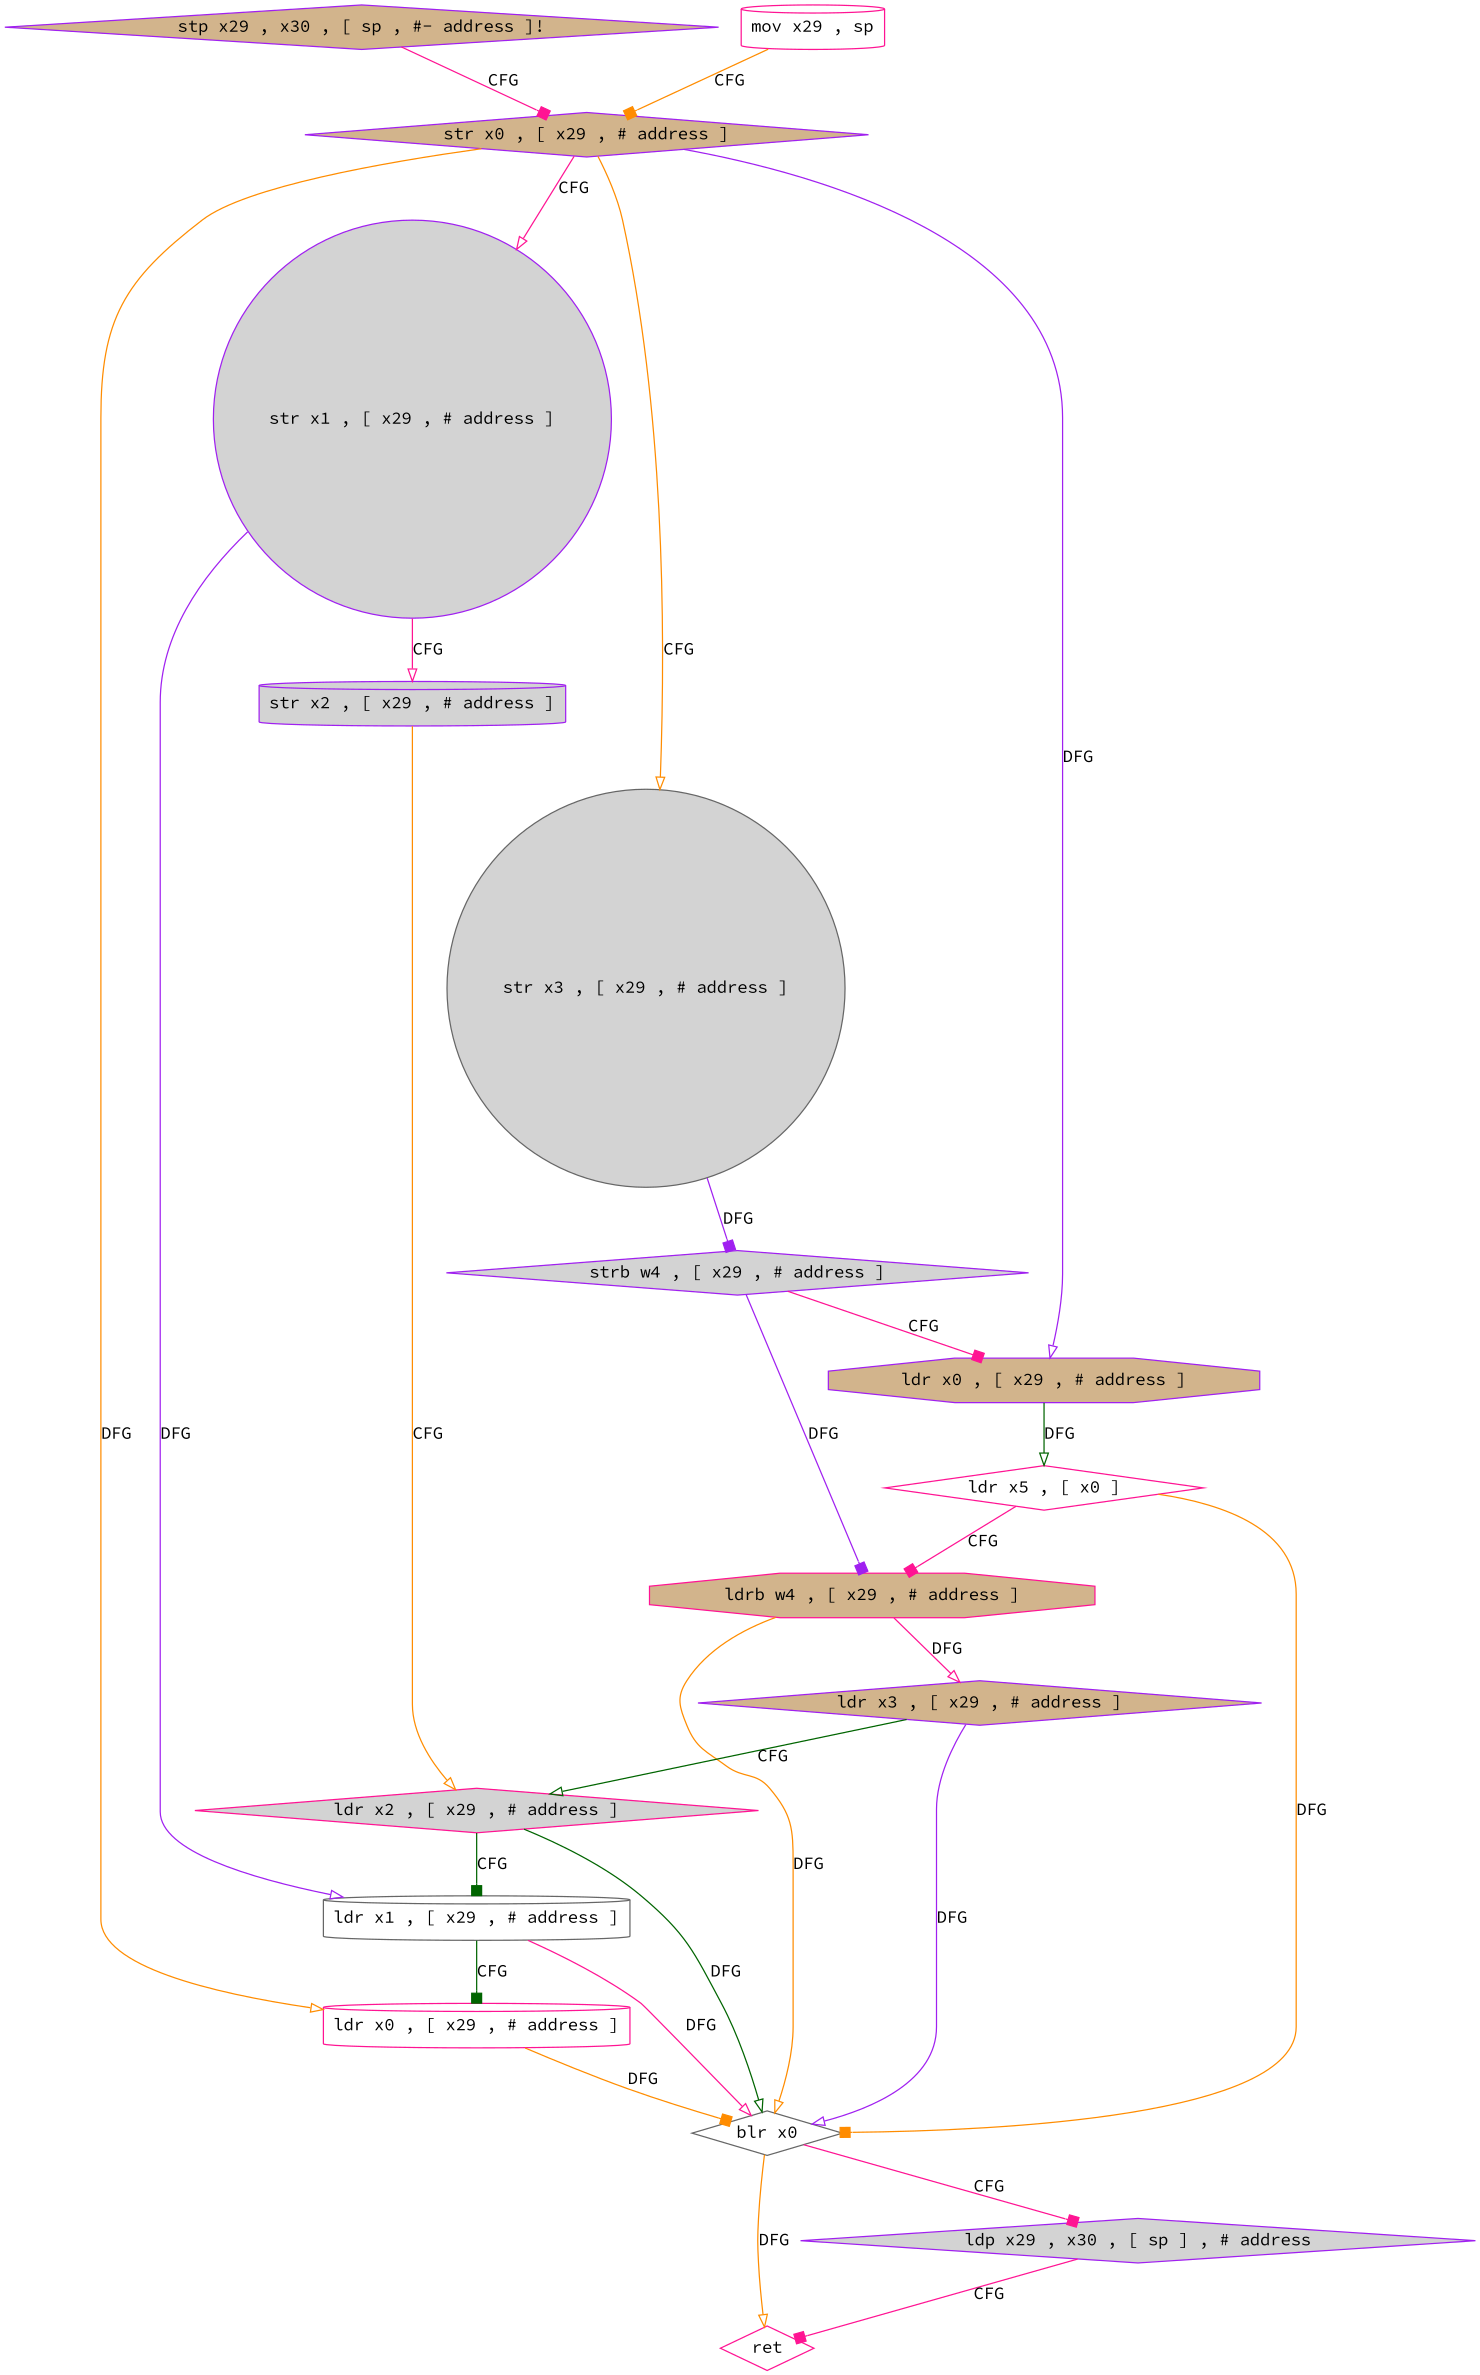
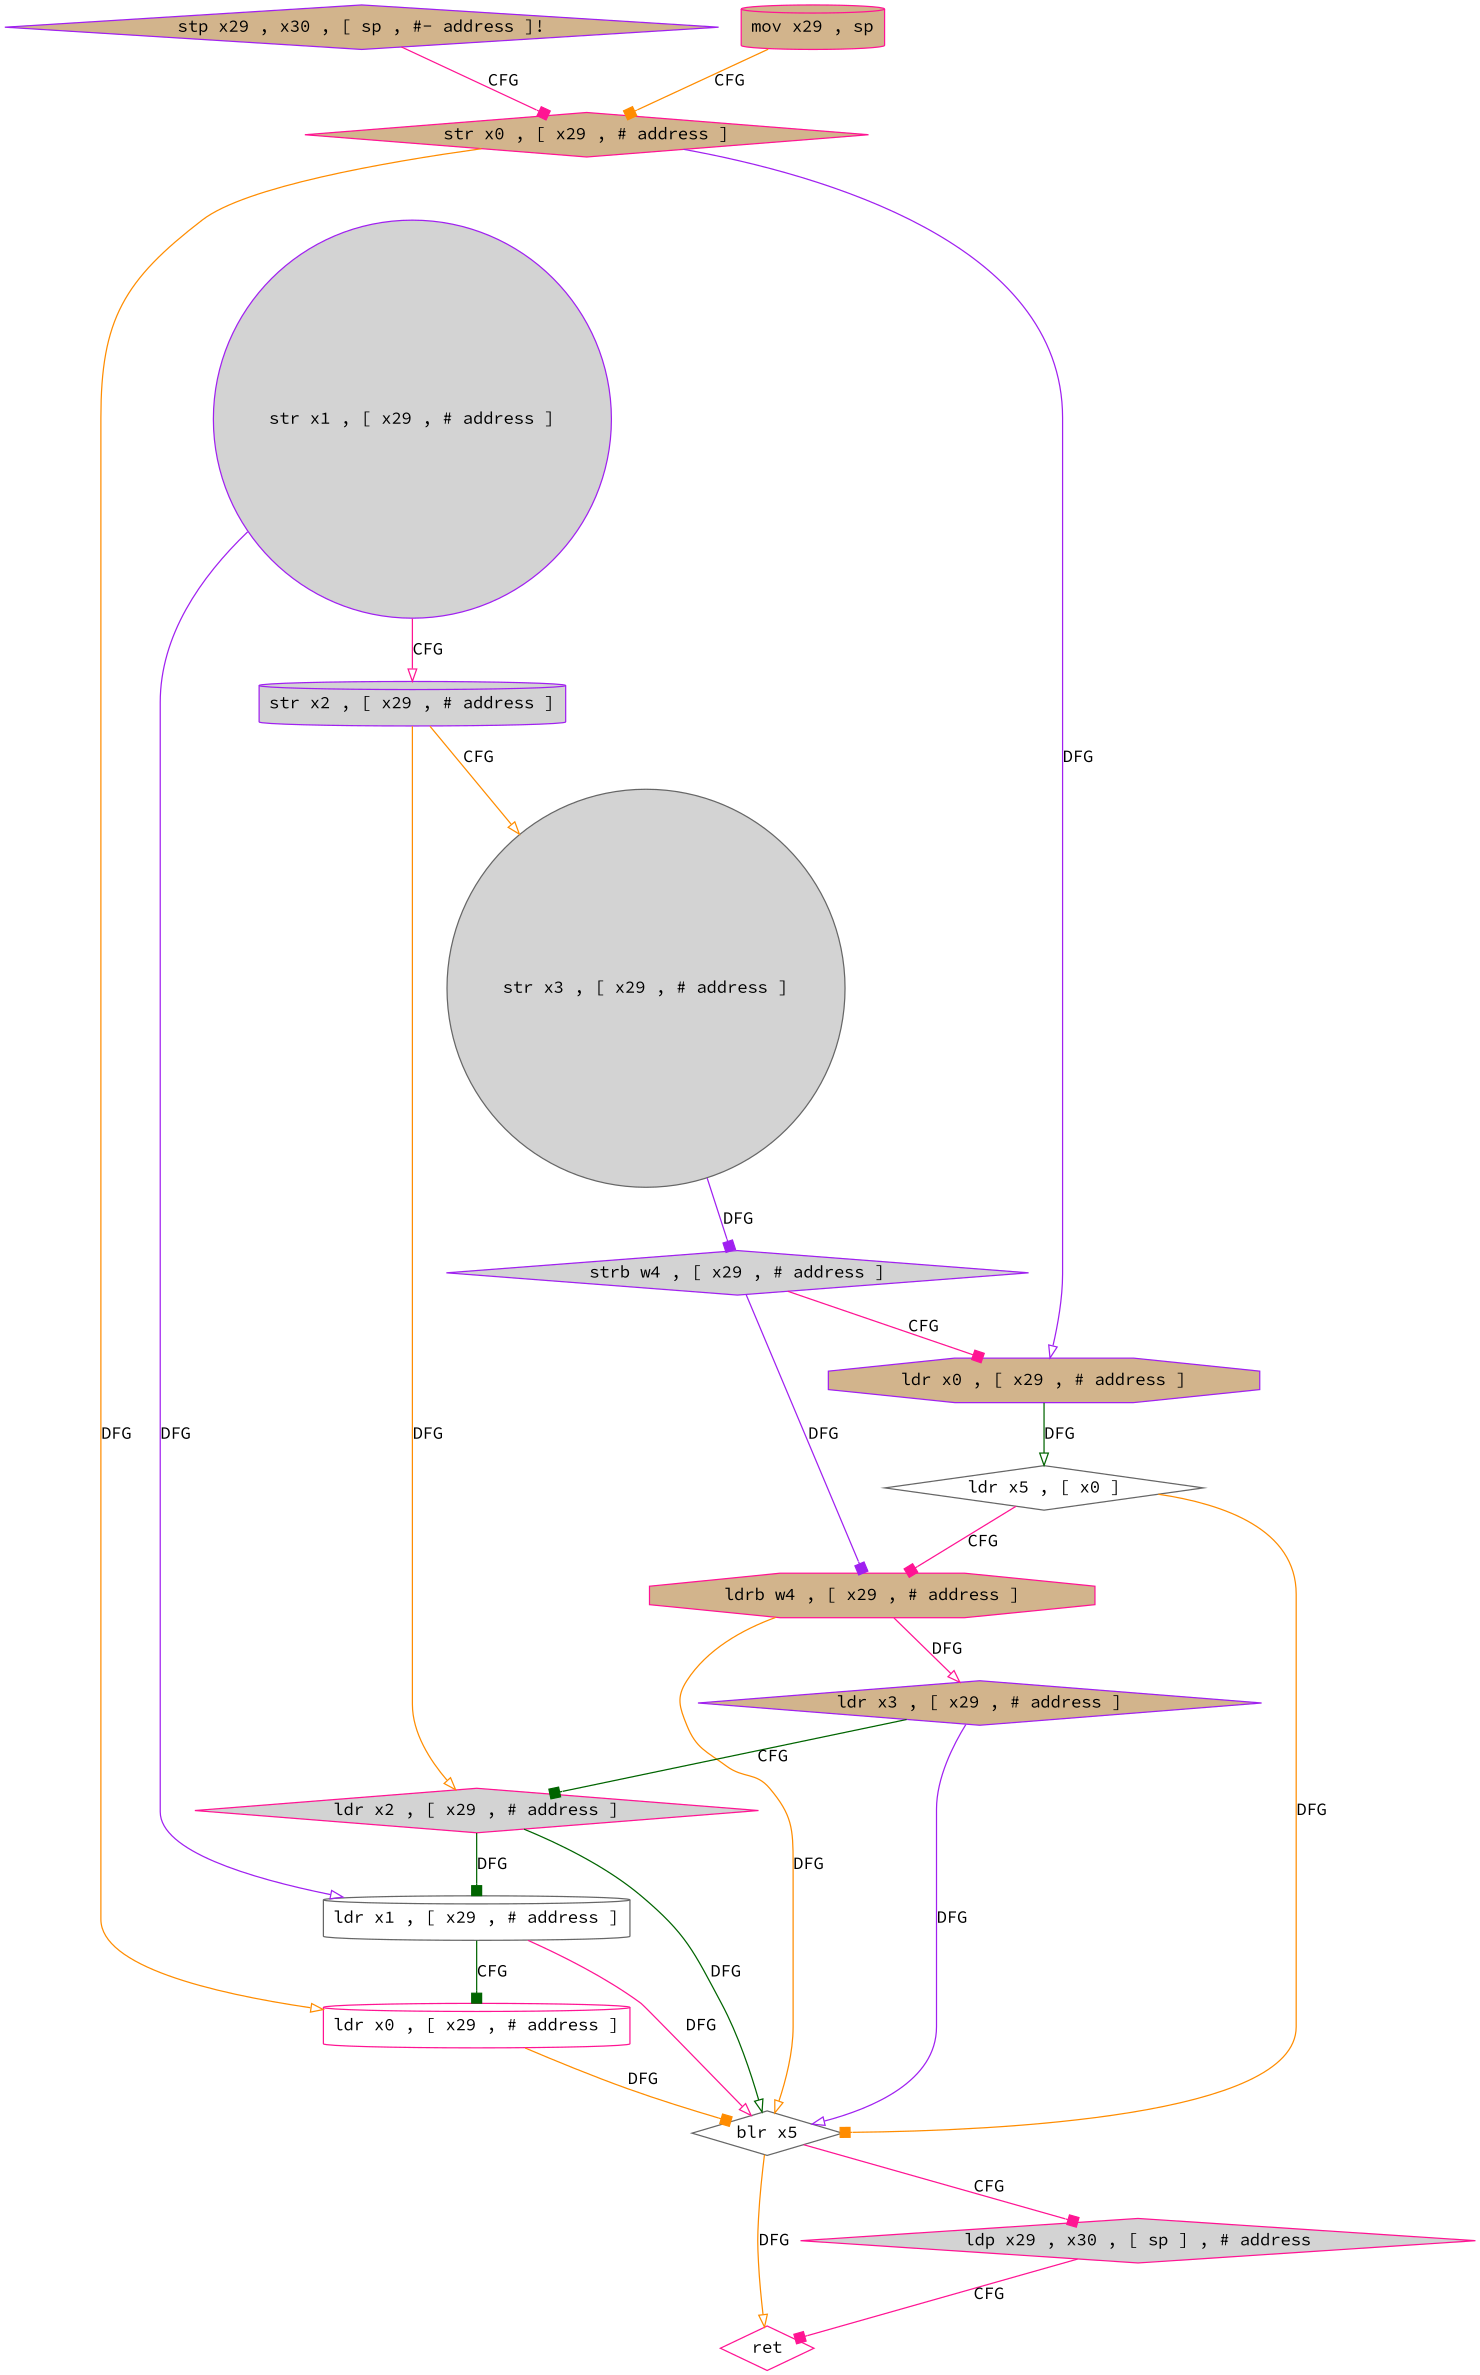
node "mov x29 , sp": fillcolor white -> tan
node "str x0 , [ x29 , # address ]": color purple -> deeppink
edge "str x0 , [ x29 , # address ]" -> "str x1 , [ x29 , # address ]": removed, label "CFG"
edge "str x0 , [ x29 , # address ]" -> "str x3 , [ x29 , # address ]": now "str x2 , [ x29 , # address ]" -> "str x3 , [ x29 , # address ]"
edge "str x2 , [ x29 , # address ]" -> "ldr x2 , [ x29 , # address ]": label "CFG" -> "DFG"
node "ldr x5 , [ x0 ]": color deeppink -> gray40
edge "ldr x3 , [ x29 , # address ]" -> "ldr x2 , [ x29 , # address ]": arrowhead onormal -> box
edge "ldr x2 , [ x29 , # address ]" -> "ldr x1 , [ x29 , # address ]": label "CFG" -> "DFG"
node "blr x0": label "blr x0" -> "blr x5"
node "ldp x29 , x30 , [ sp ] , # address": color purple -> deeppink
